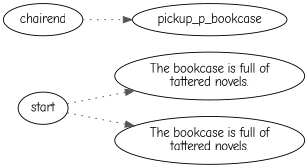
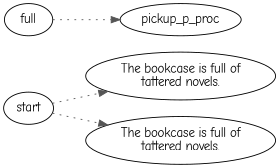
node "chairend": label "chairend" -> "full"
node "pickup_p_bookcase": label "pickup_p_bookcase" -> "pickup_p_proc"
